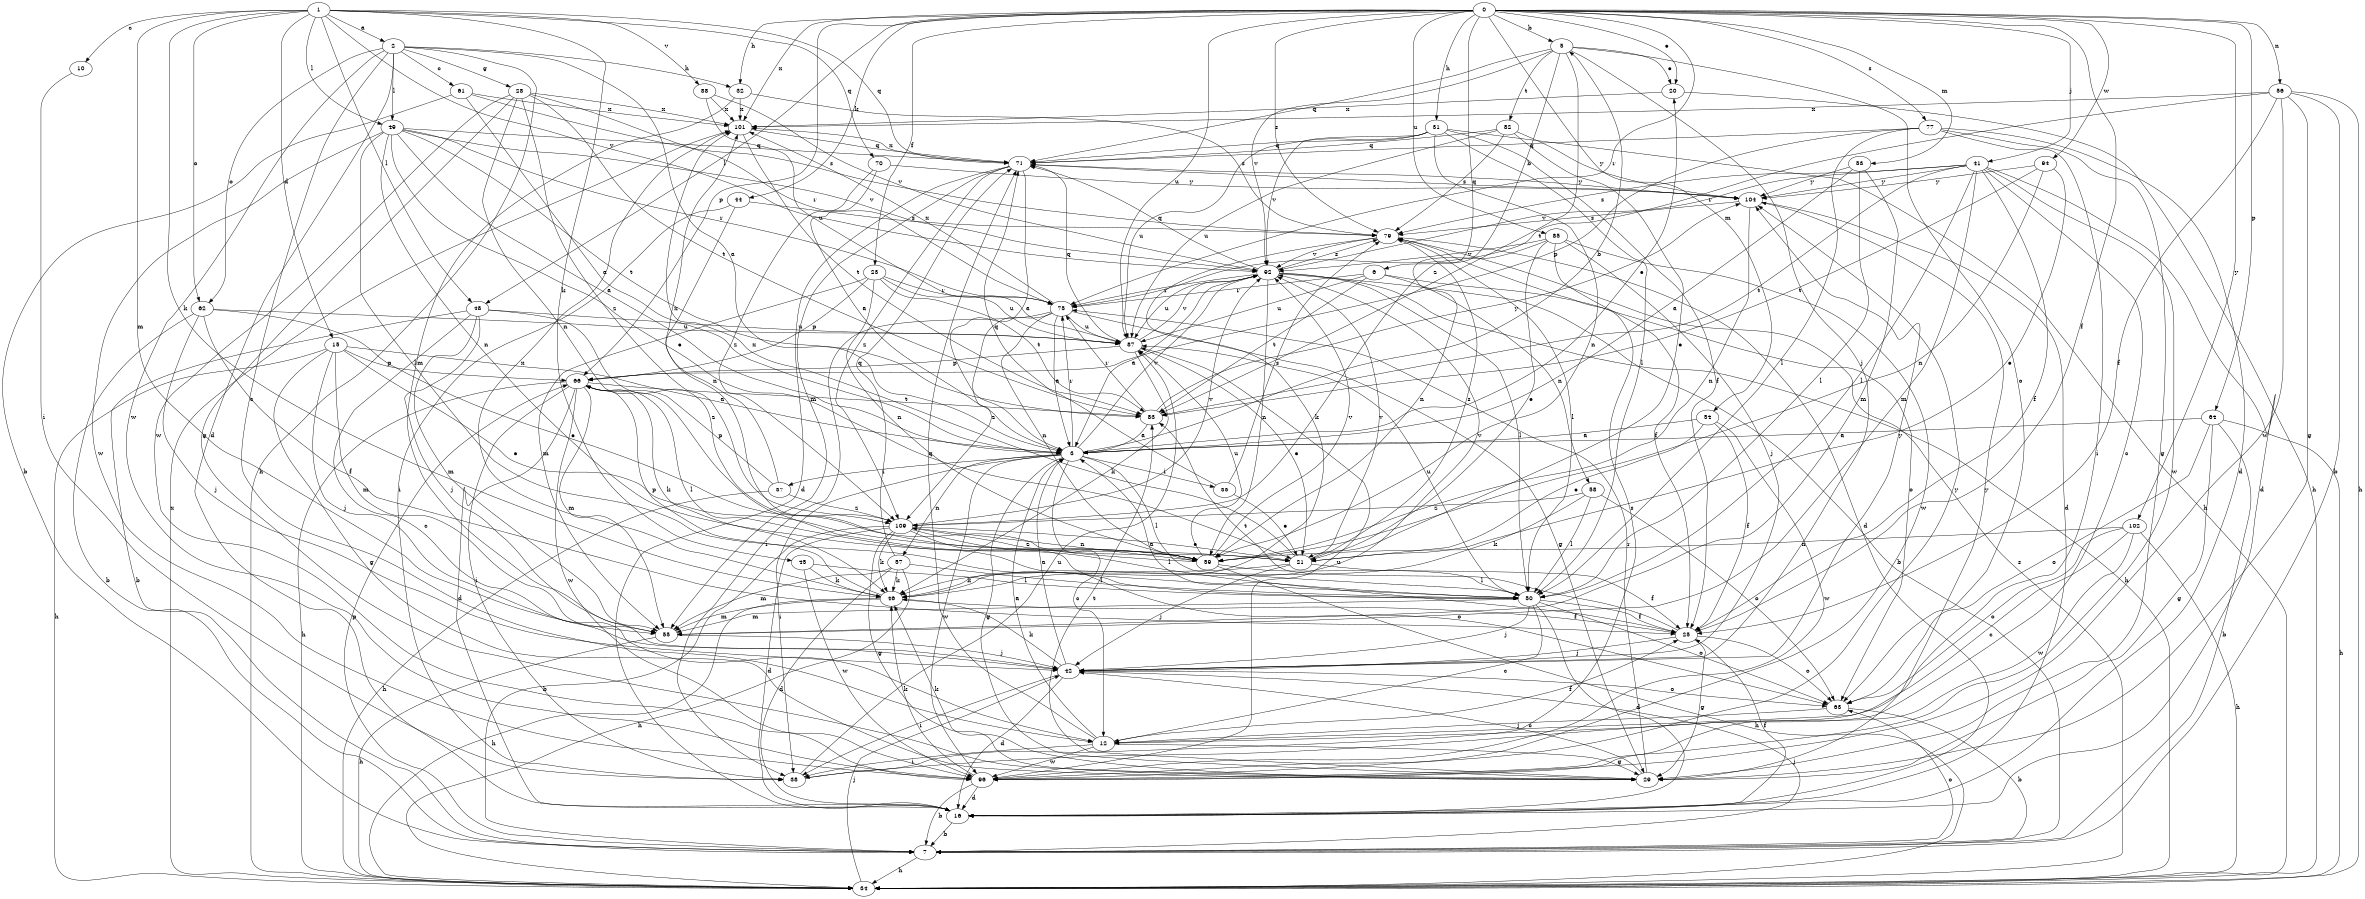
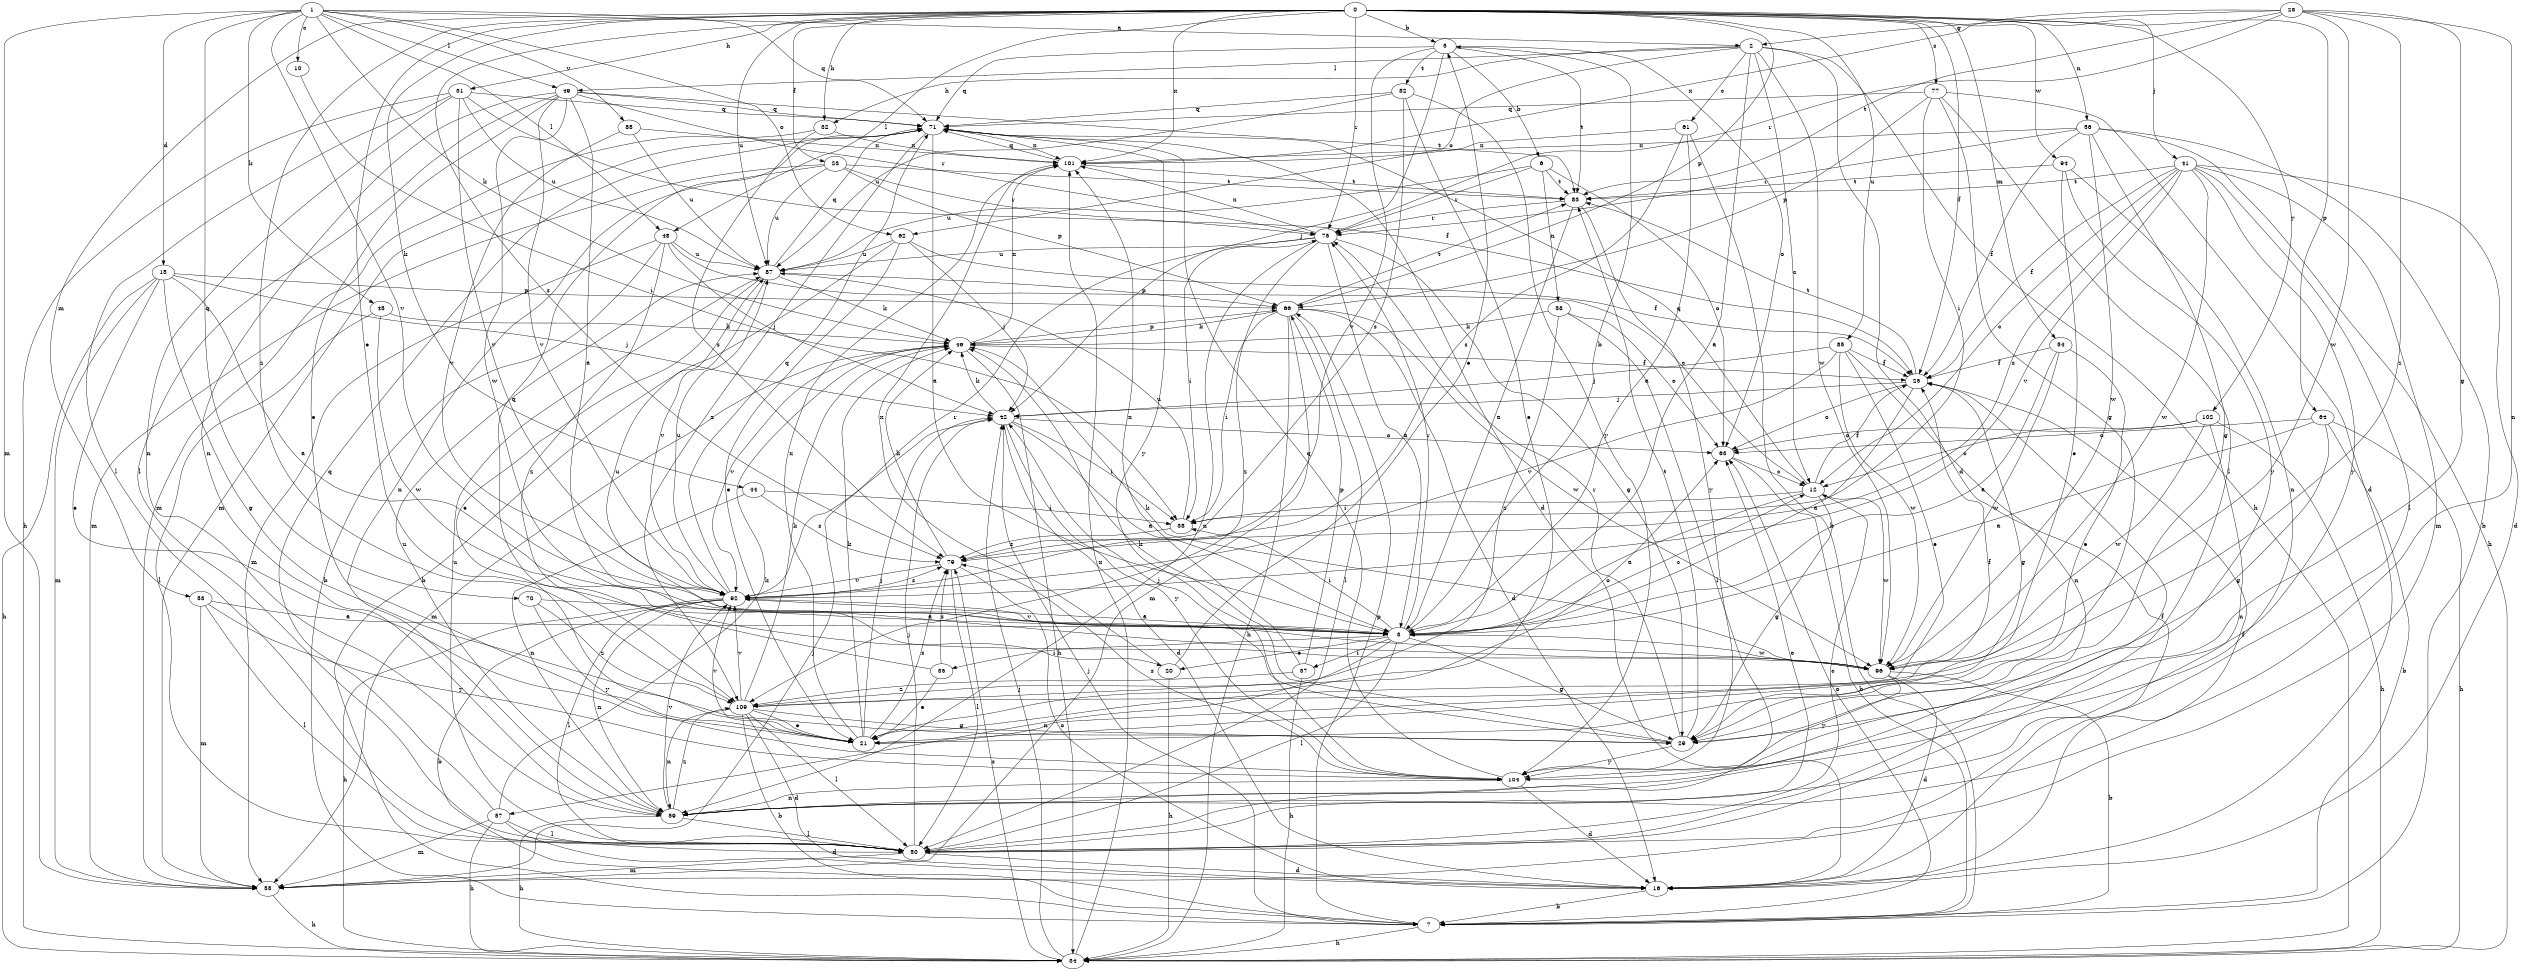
edge "5" -> "20": reversed
edge "2" -> "28": reversed
edge "79" -> "16": label "d" -> "o"
